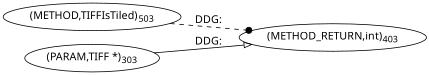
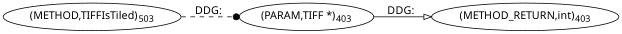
edge "(METHOD,TIFFIsTiled)" -> "(METHOD_RETURN,int)": now "(METHOD,TIFFIsTiled)" -> "(PARAM,TIFF *)"
node "(PARAM,TIFF *)": text "303" -> "403"
